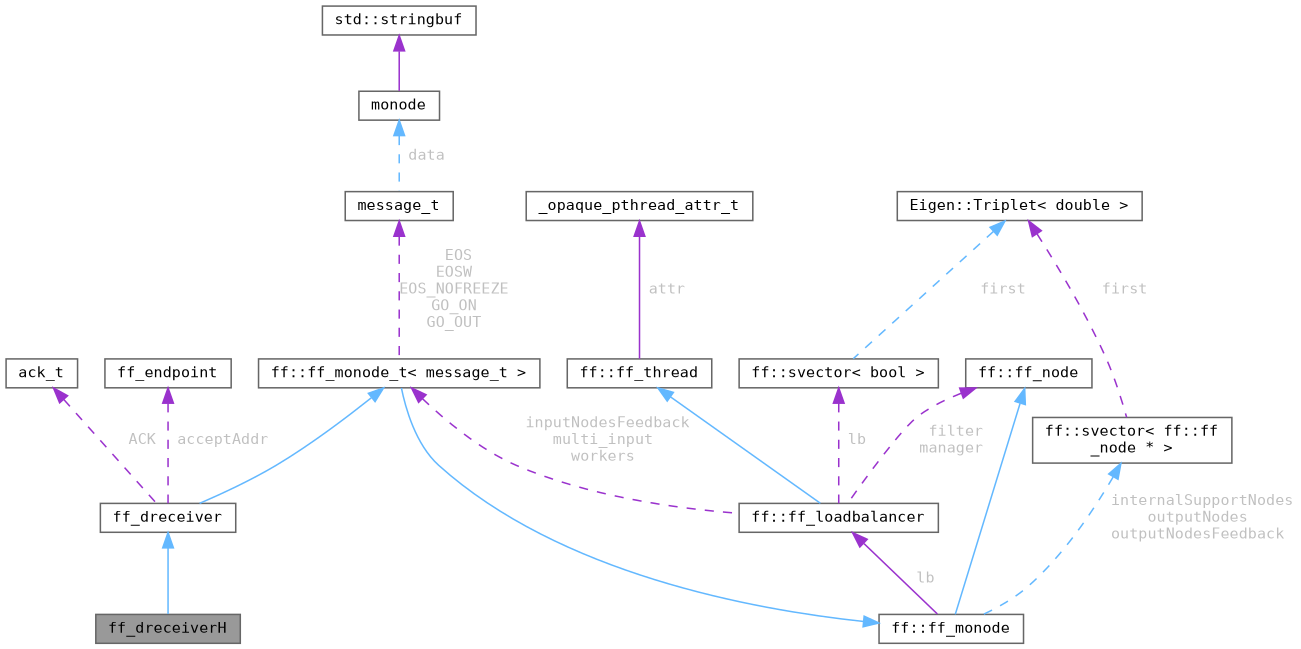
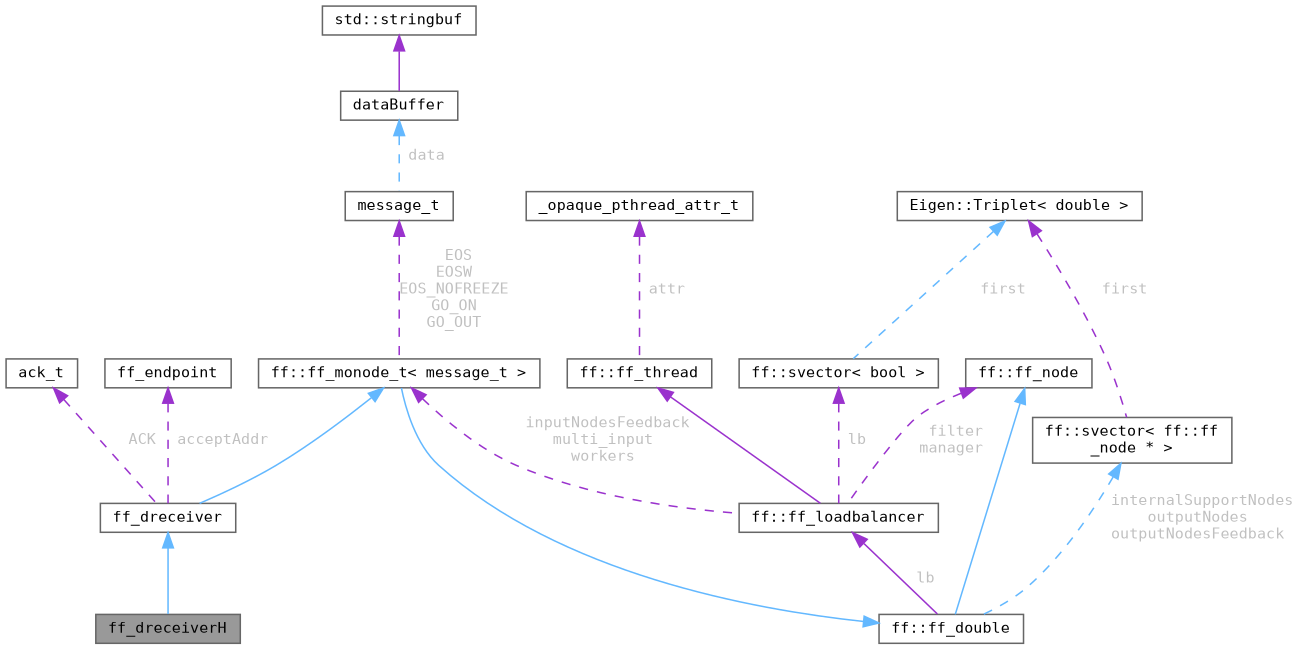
node "monode": label "monode" -> "dataBuffer"
edge "ff::ff_thread" -> "_opaque_pthread_attr_t": style solid -> dashed
edge "ff::ff_loadbalancer" -> "ff::ff_thread": color steelblue1 -> darkorchid3
node "ff::ff_monode": label "ff::ff_monode" -> "ff::ff_double"
